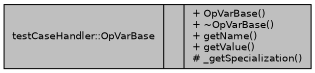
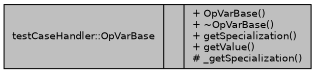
node "testCaseHandler::OpVarBase": text "+ getName()" -> "+ getSpecialization()"
